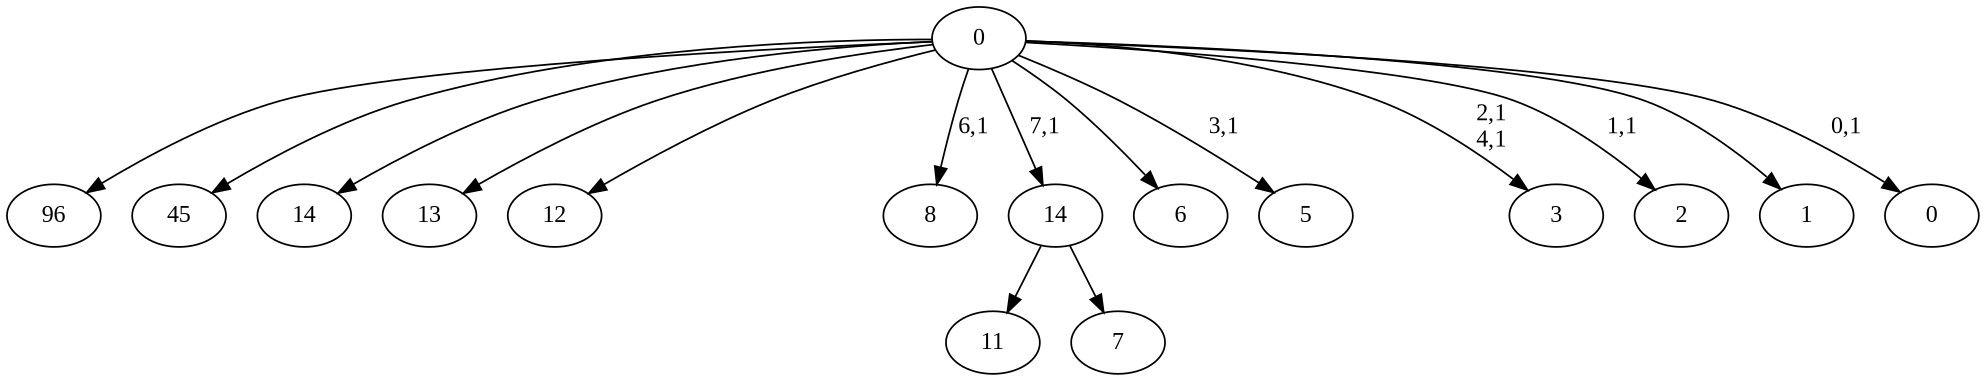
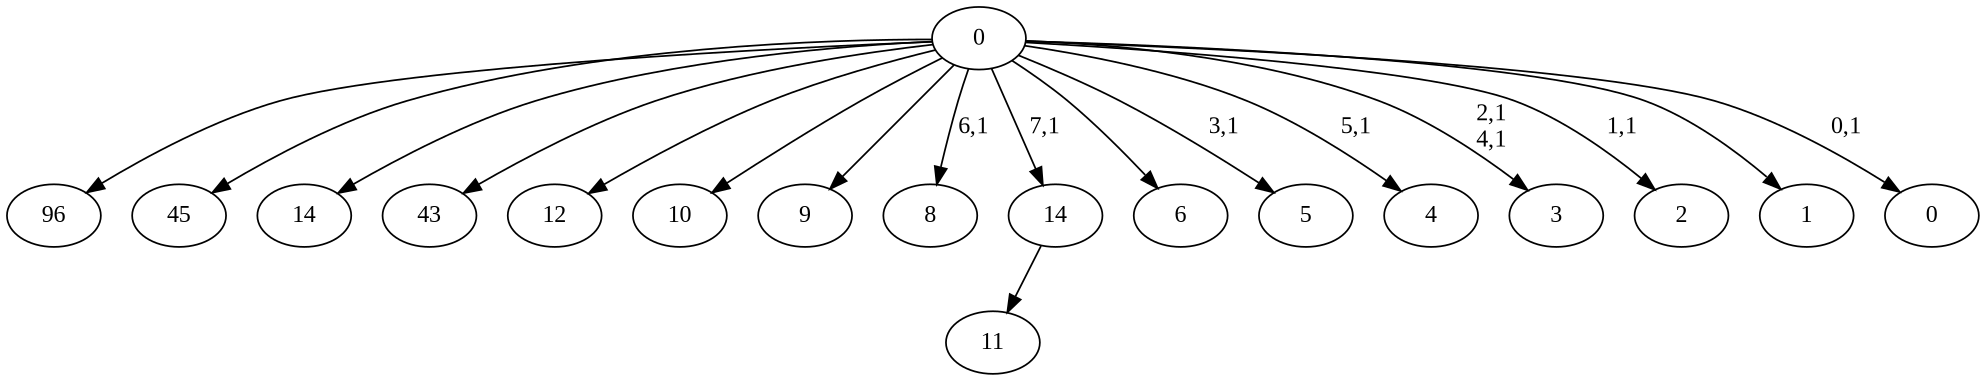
node "13": label "13" -> "43"
node "10": added
node "9": added
node "4": added
node "7": removed
